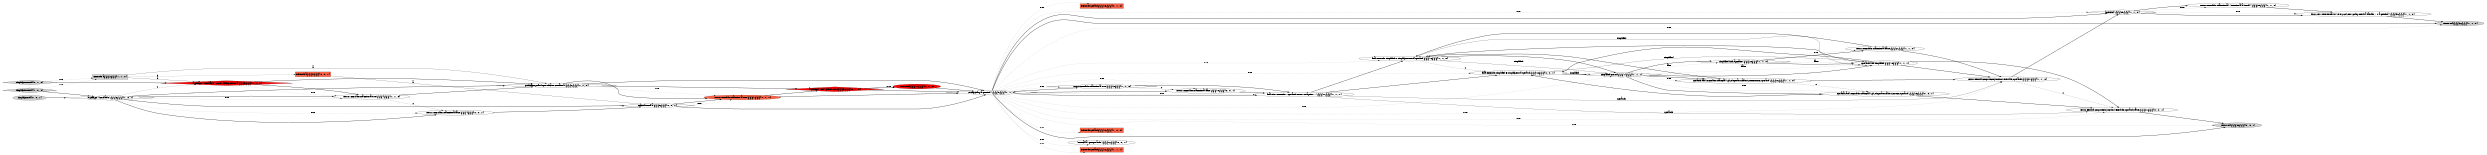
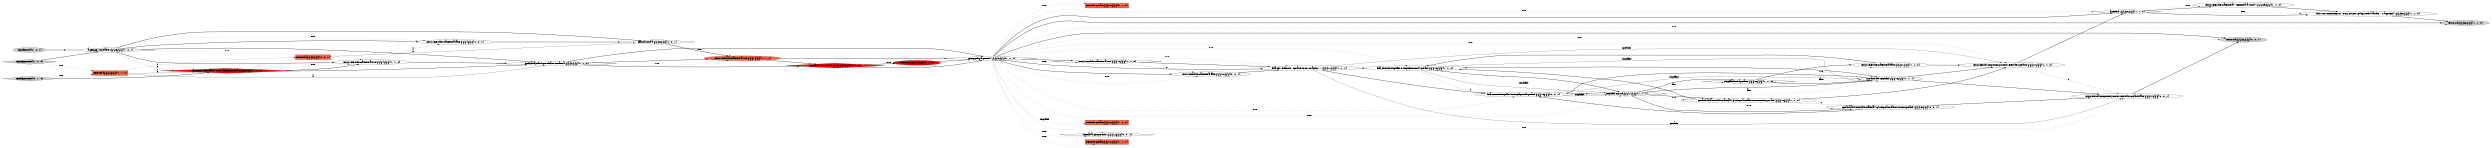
node "RexNode a@@@2@@@['1', '1', '0']": fillcolor lightgray -> tomato
edge "RexUtil.isNull(a)@@@6@@@['0', '0', '1']" -> "Strong.policy(a.getKind())@@@9@@@['1', '1', '1']": removed
edge "Strong.policy(a.getKind())@@@9@@@['1', '1', '1']" -> "RexNode operand@@@12@@@['1', '0', '0']": label "true" -> "simplified"
node "((RexCall)a).getOperands()@@@12@@@['0', '0', '1']": shape ellipse -> diamond
